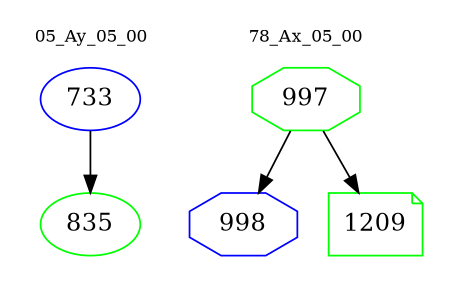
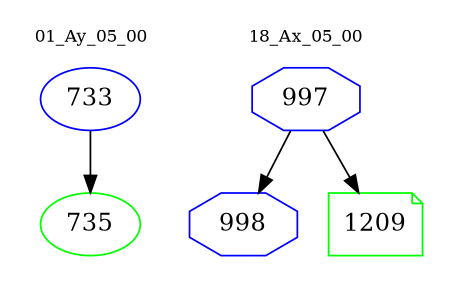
cluster "05_Ay_05_00": label "05_Ay_05_00" -> "01_Ay_05_00"
cluster "78_Ax_05_00": label "78_Ax_05_00" -> "18_Ax_05_00"
node "997": color green -> blue
node "835": label "835" -> "735"
